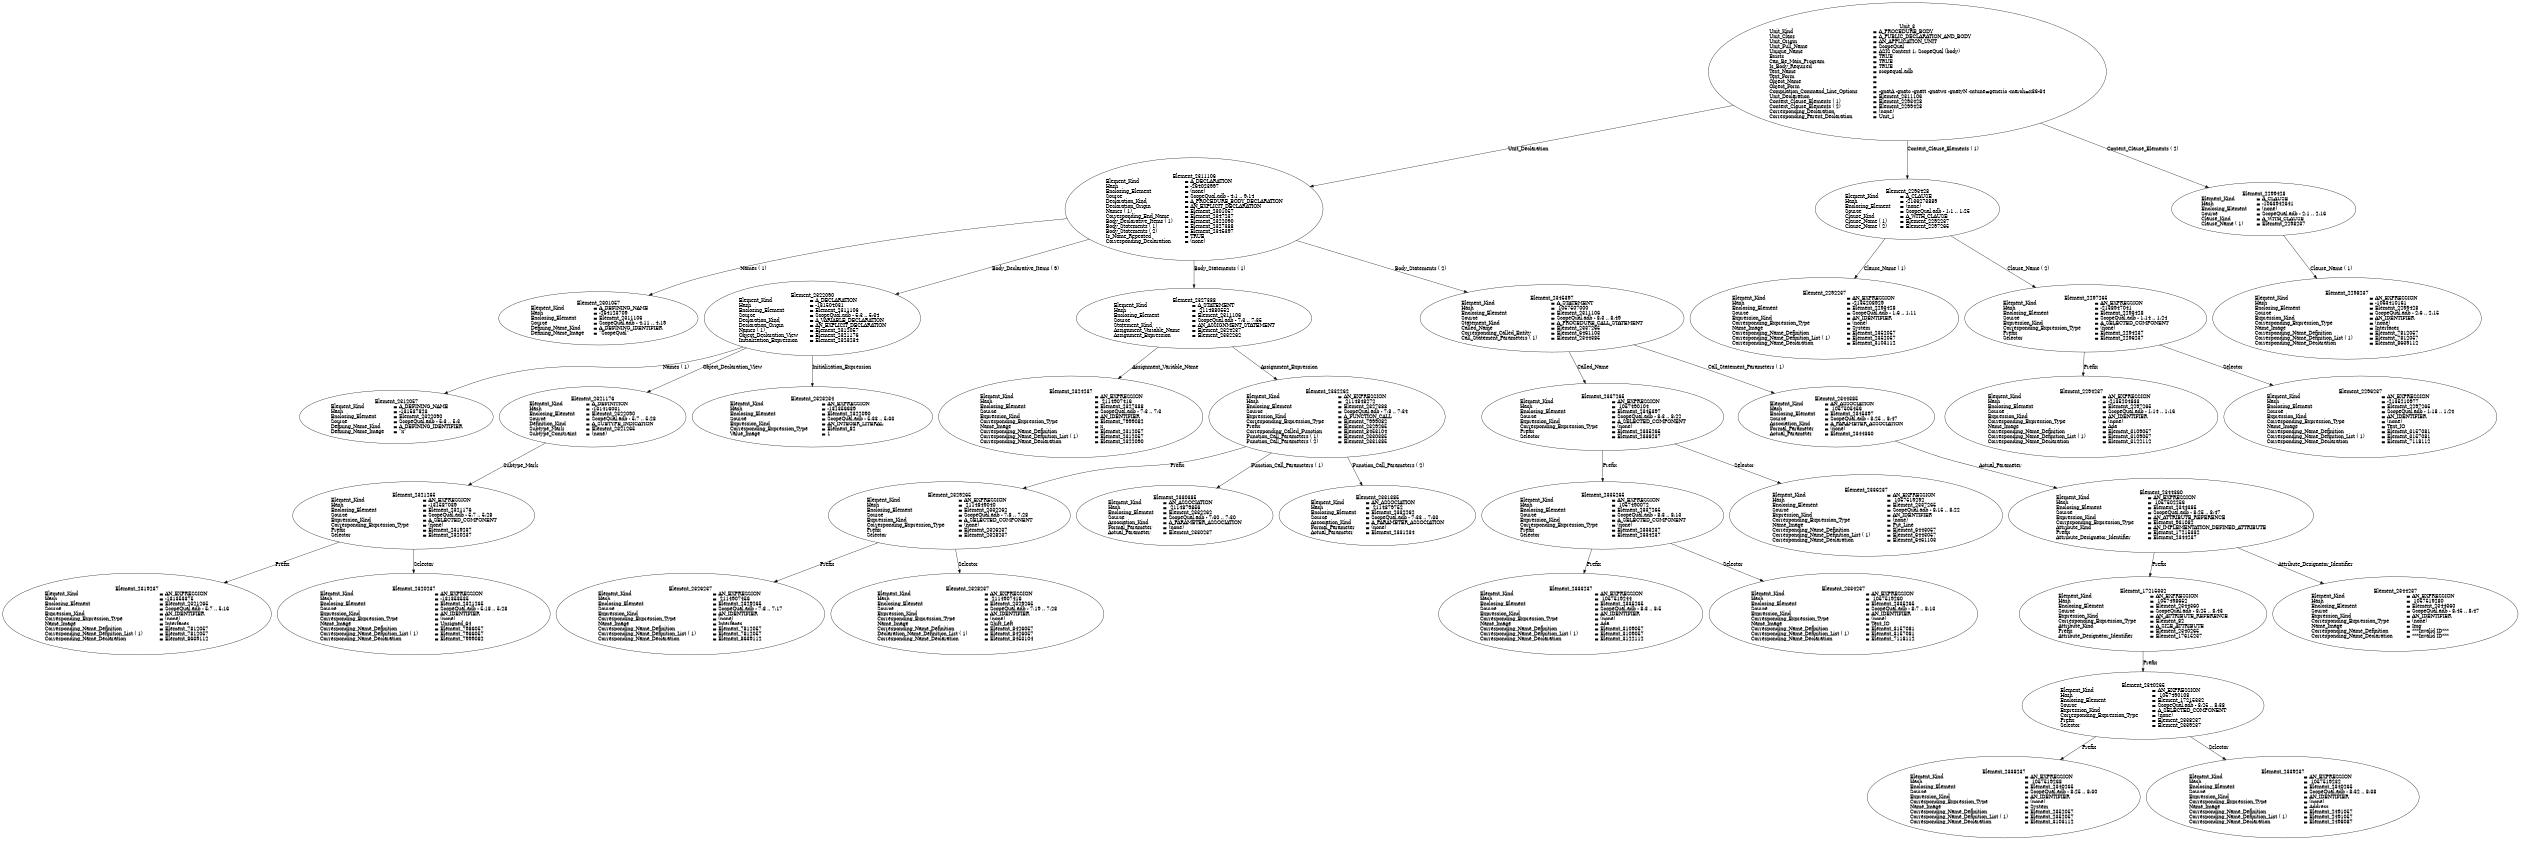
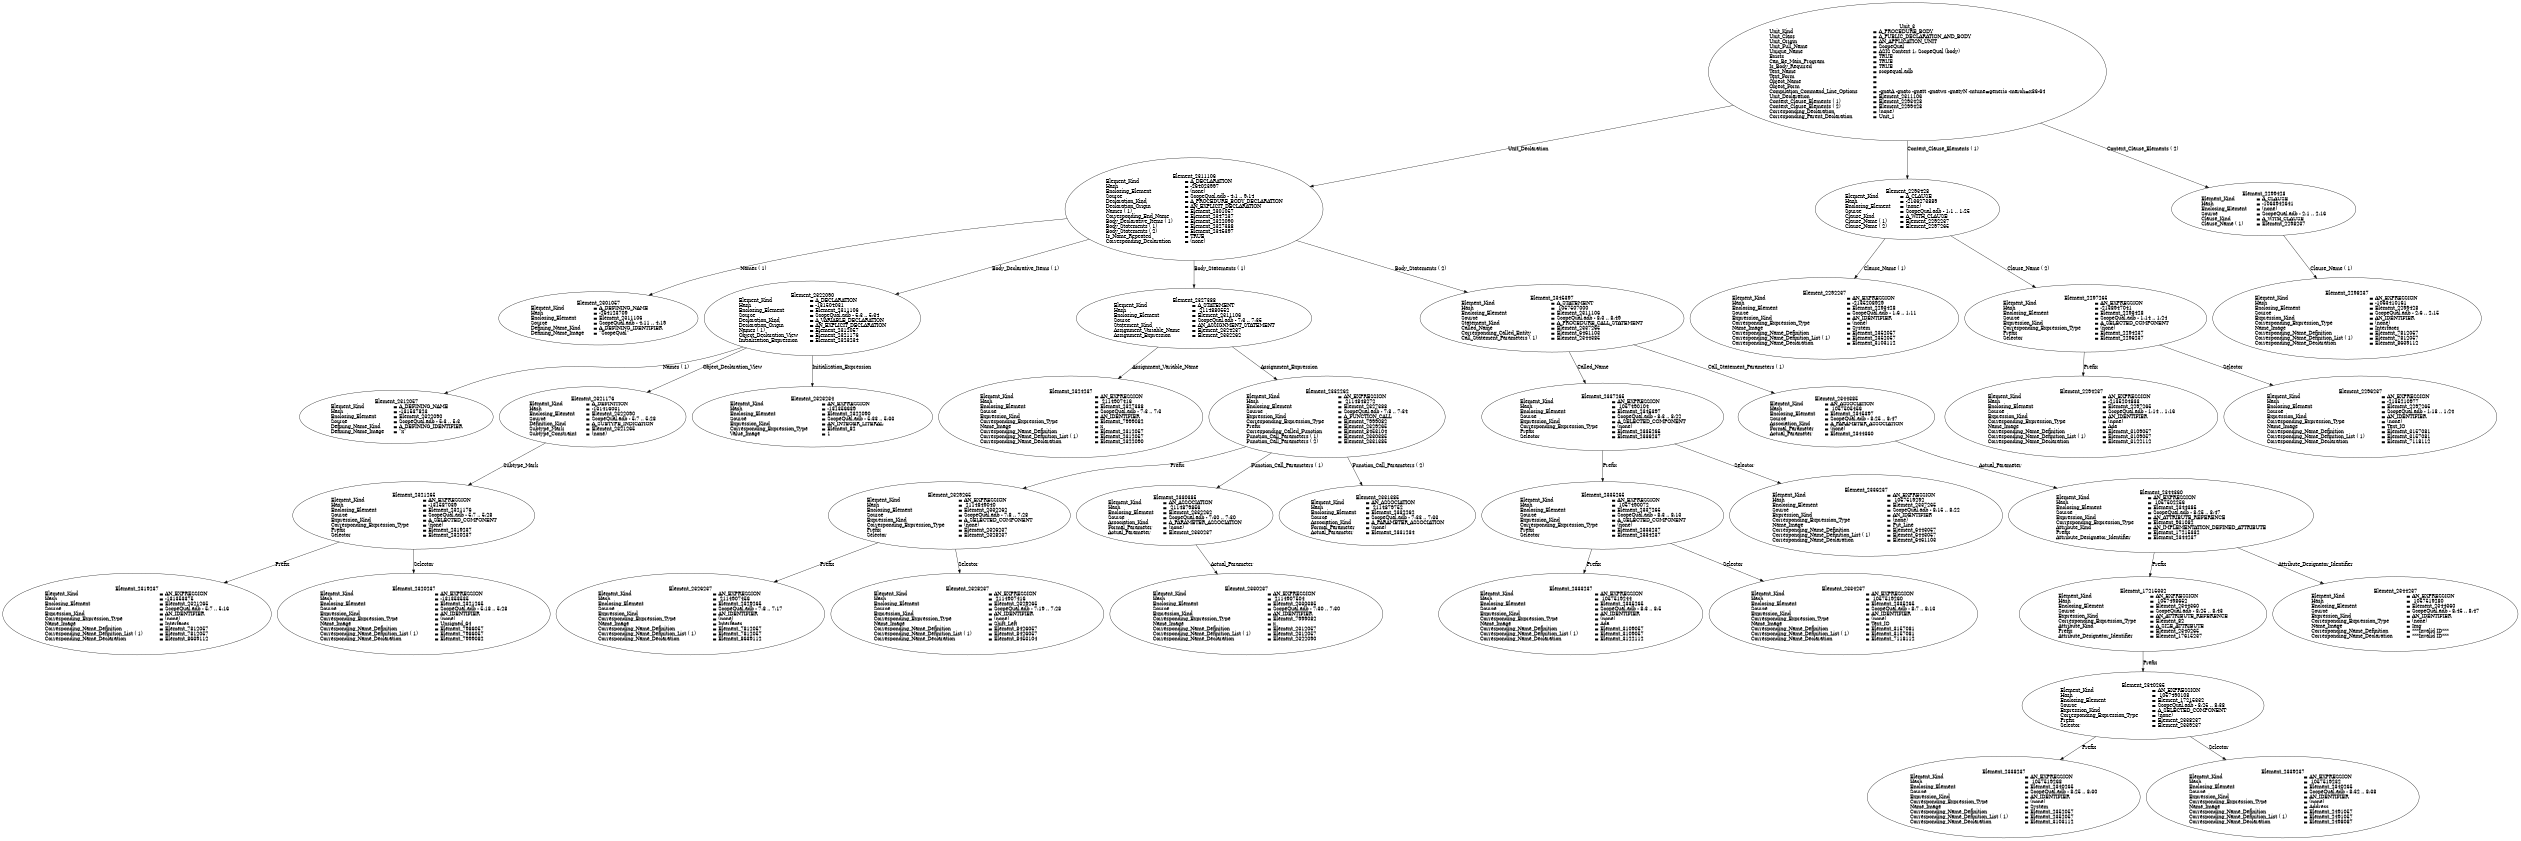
edge "Element_2311106" -> "Element_2322090": label "Body_Declarative_Items ( 9)" -> "Body_Declarative_Items ( 1)"
node "Element_2330237": added
node "Element_2328237": text "Declaration_Name_Definition_List ( 1)" -> "Corresponding_Name_Definition_List ( 1)"
